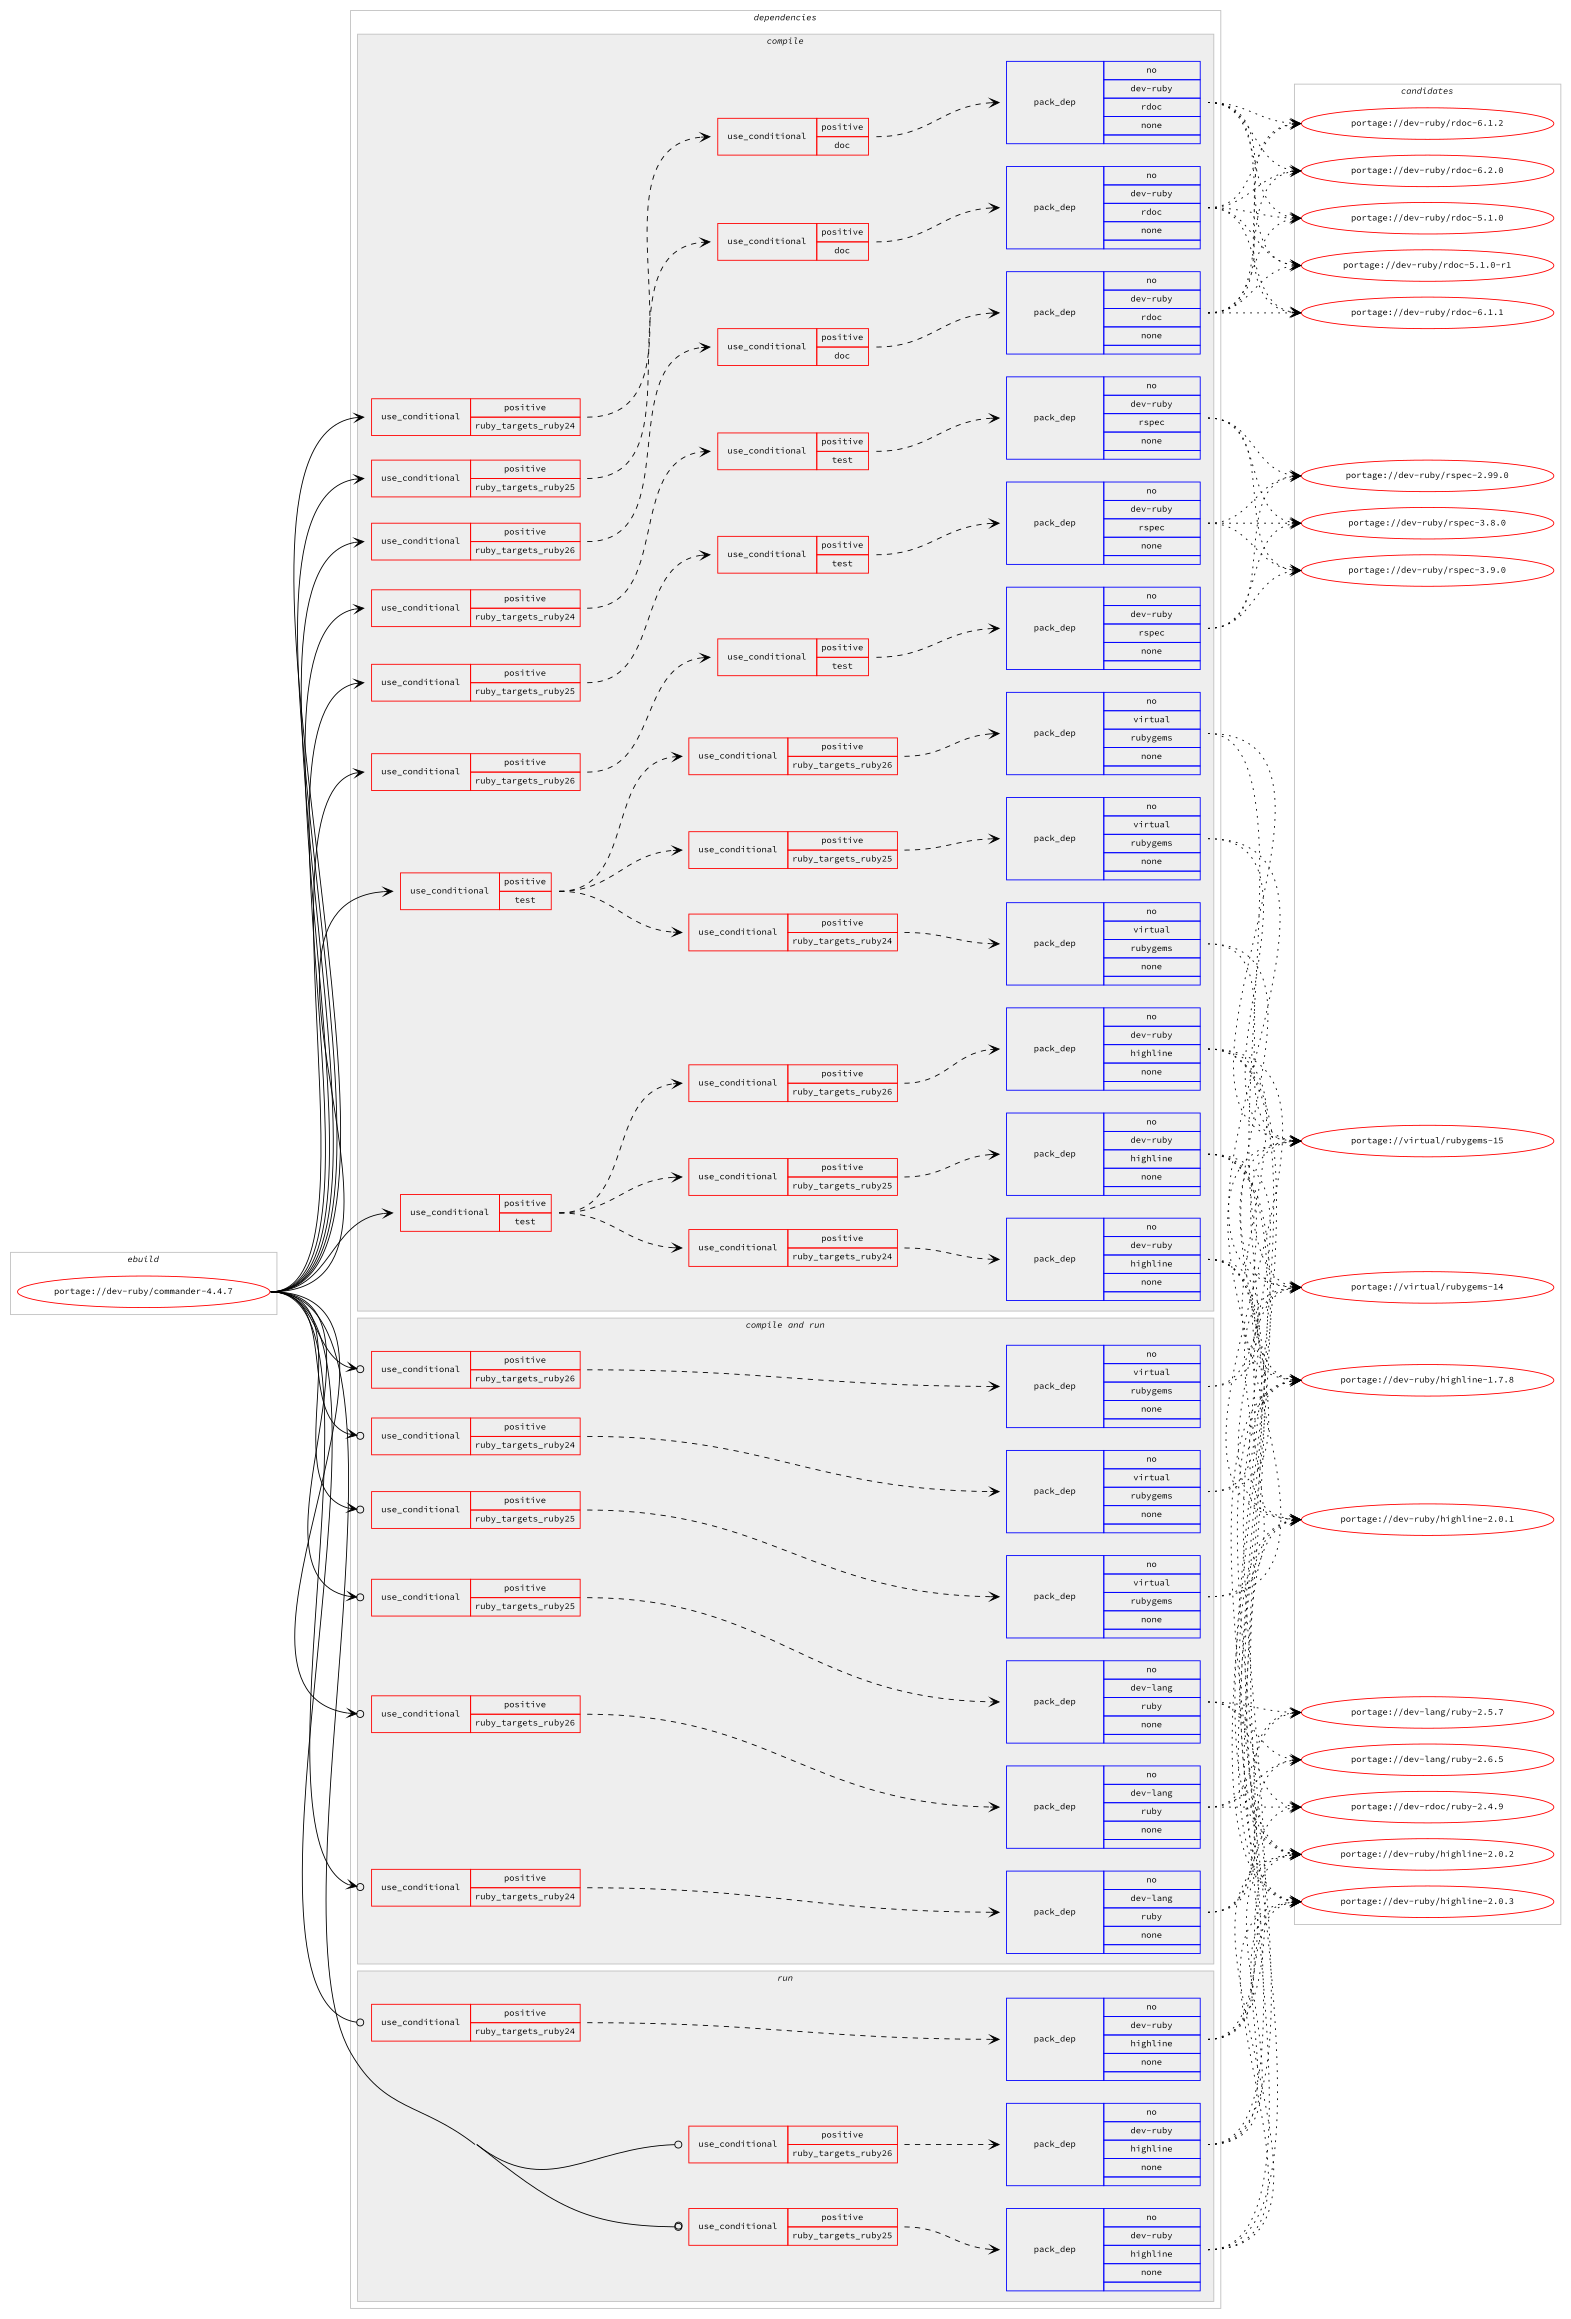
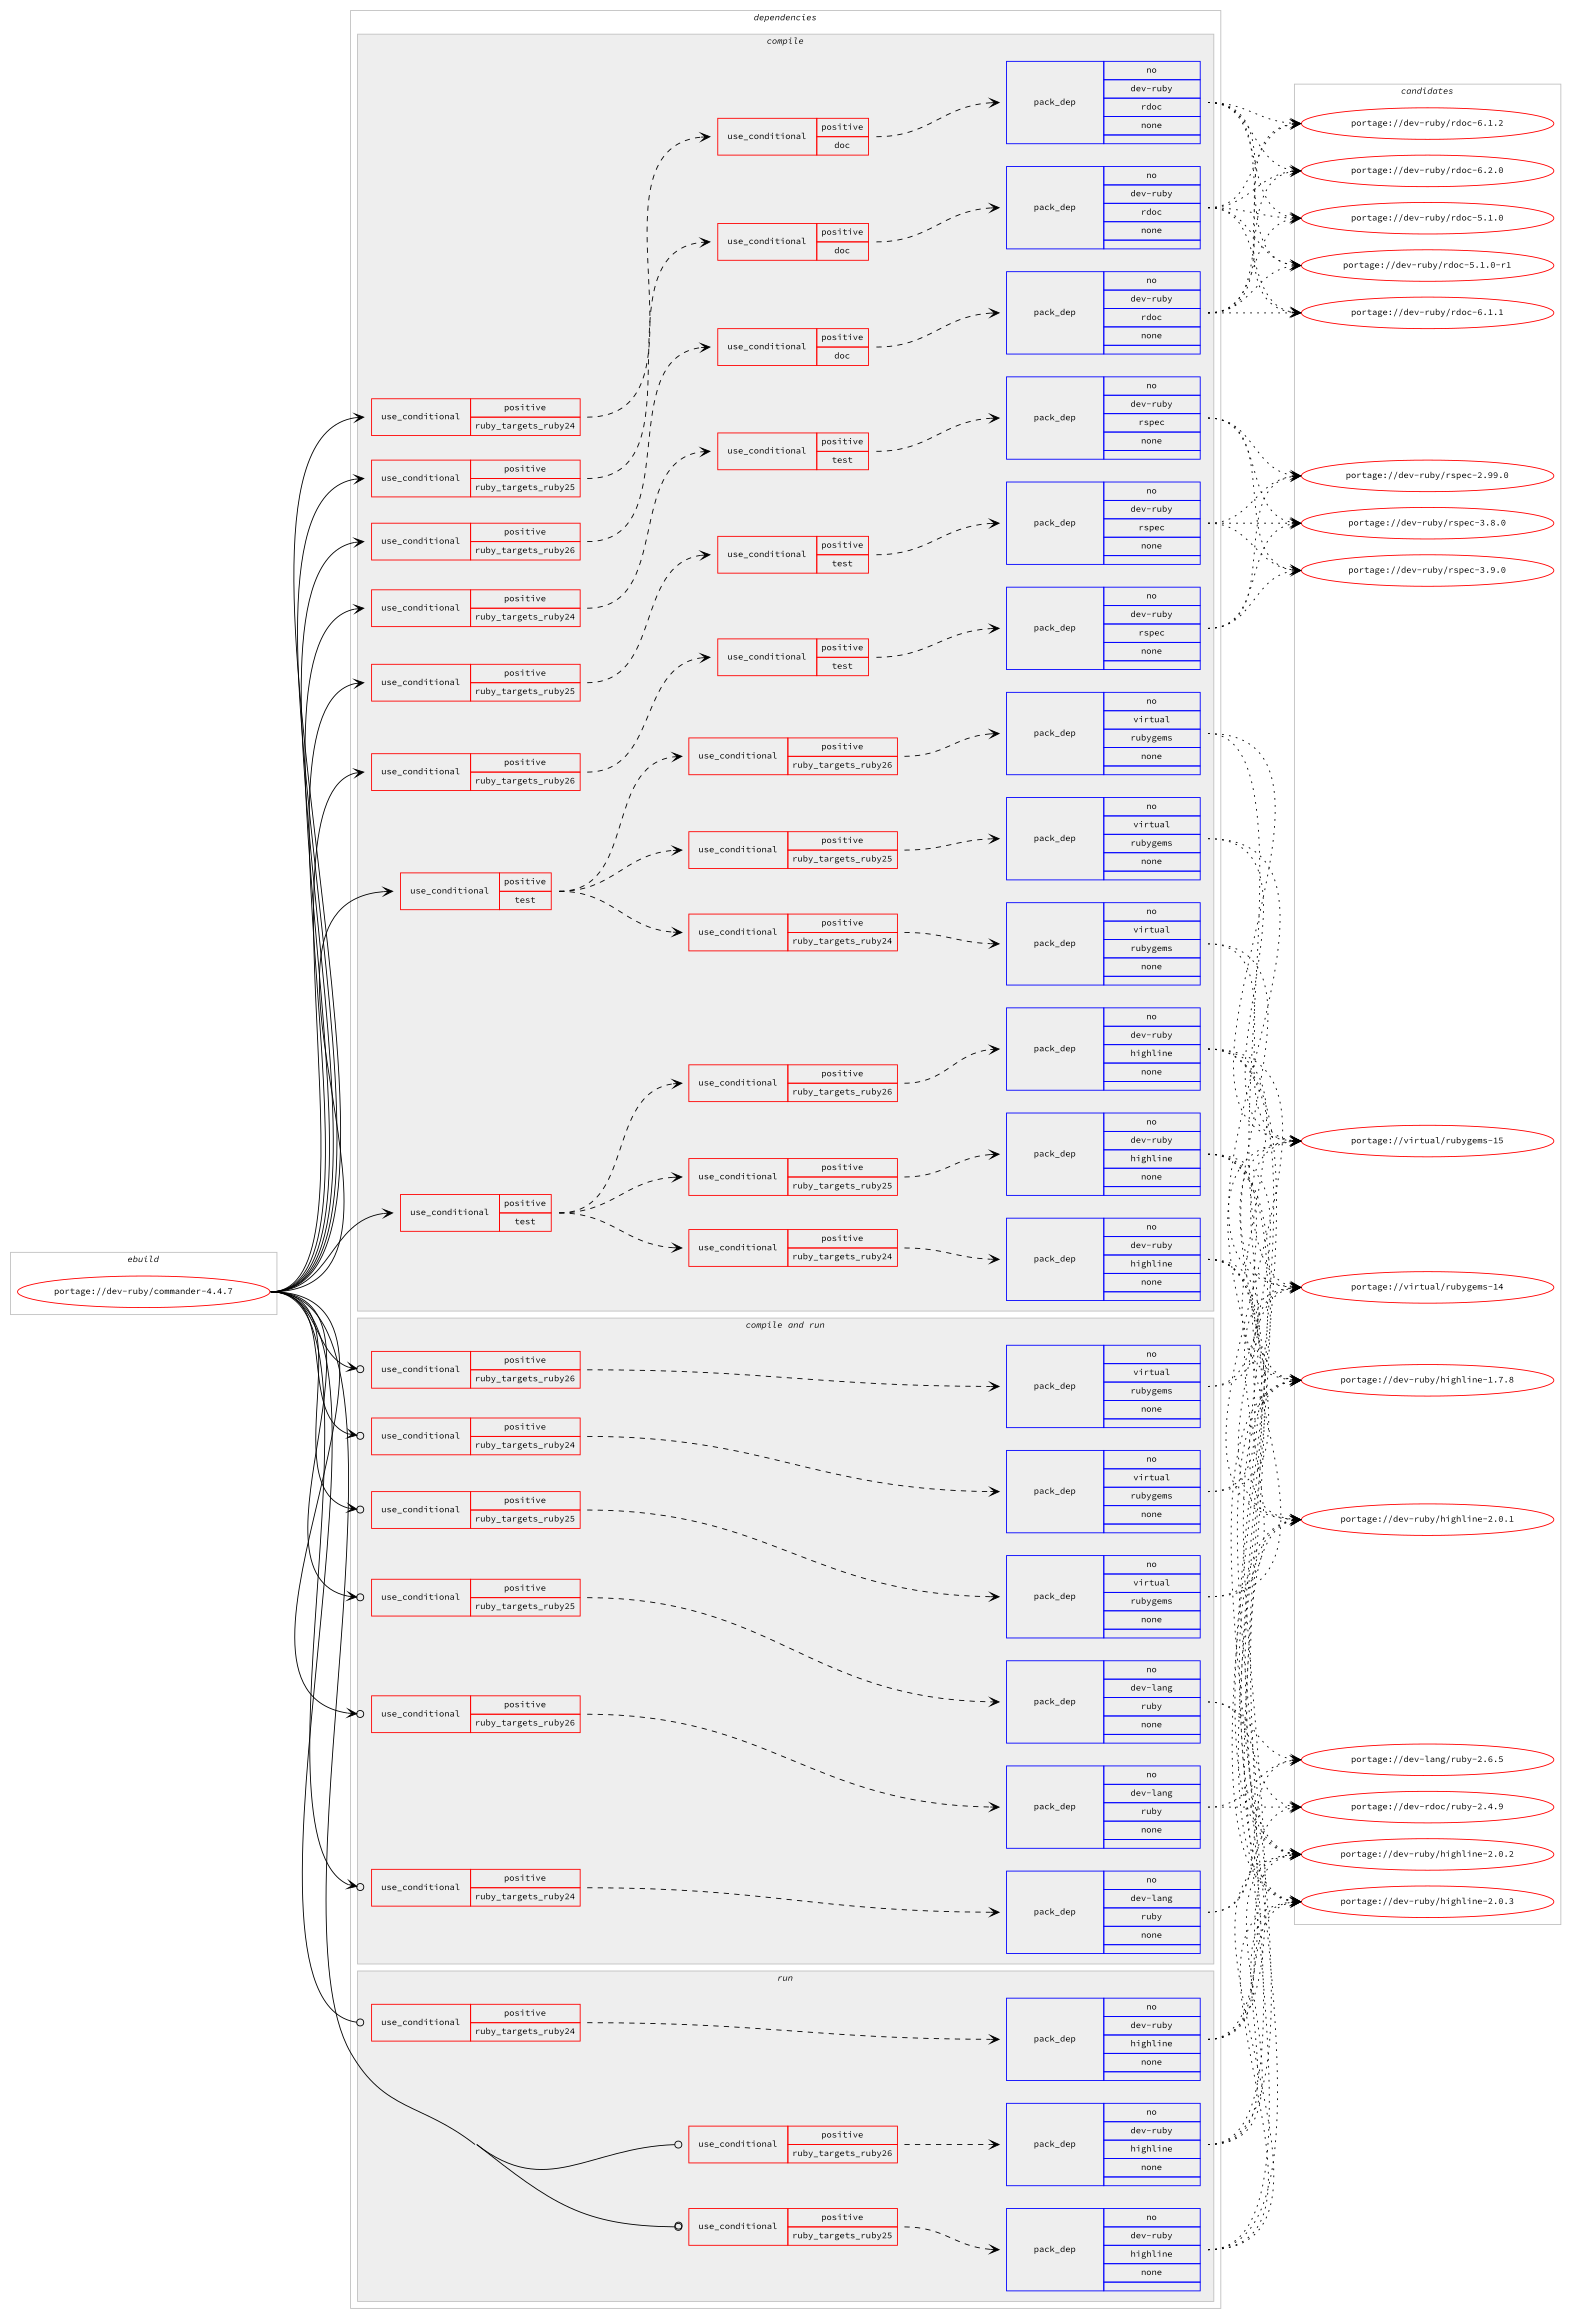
node "portage://dev-lang/ruby-2.5.7": removed
